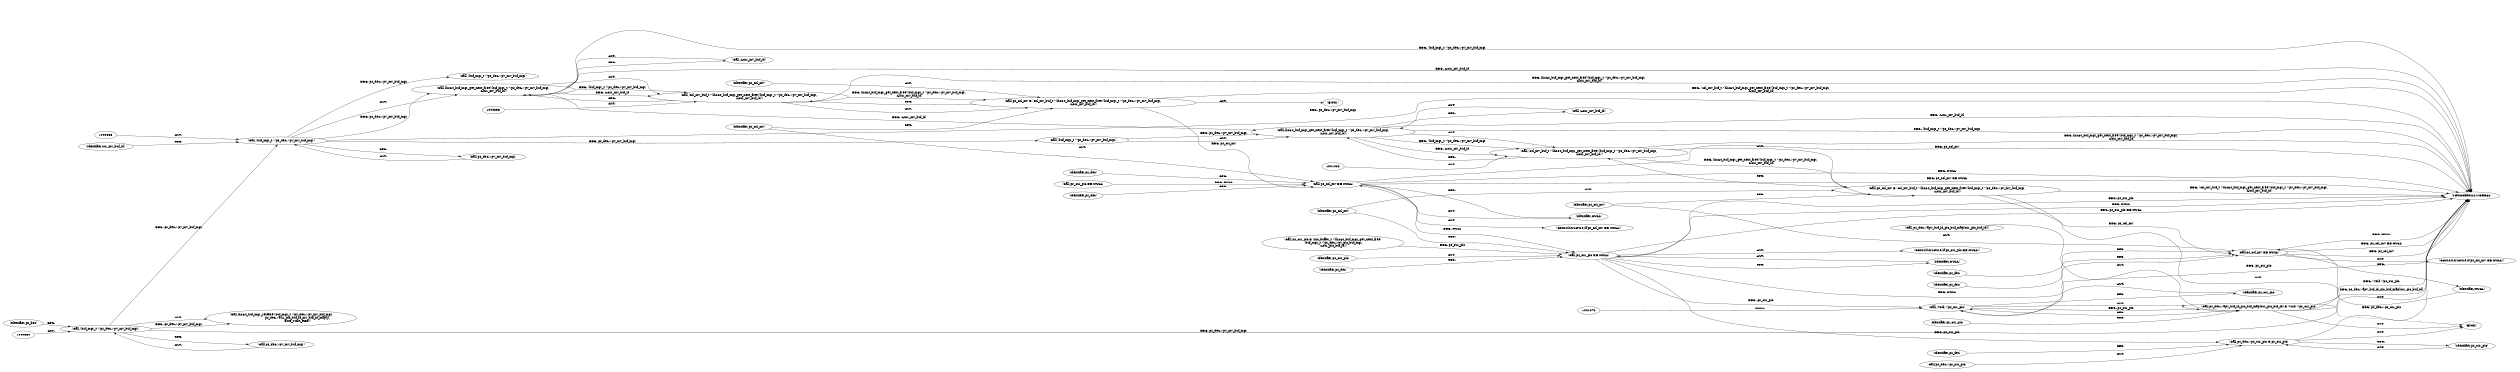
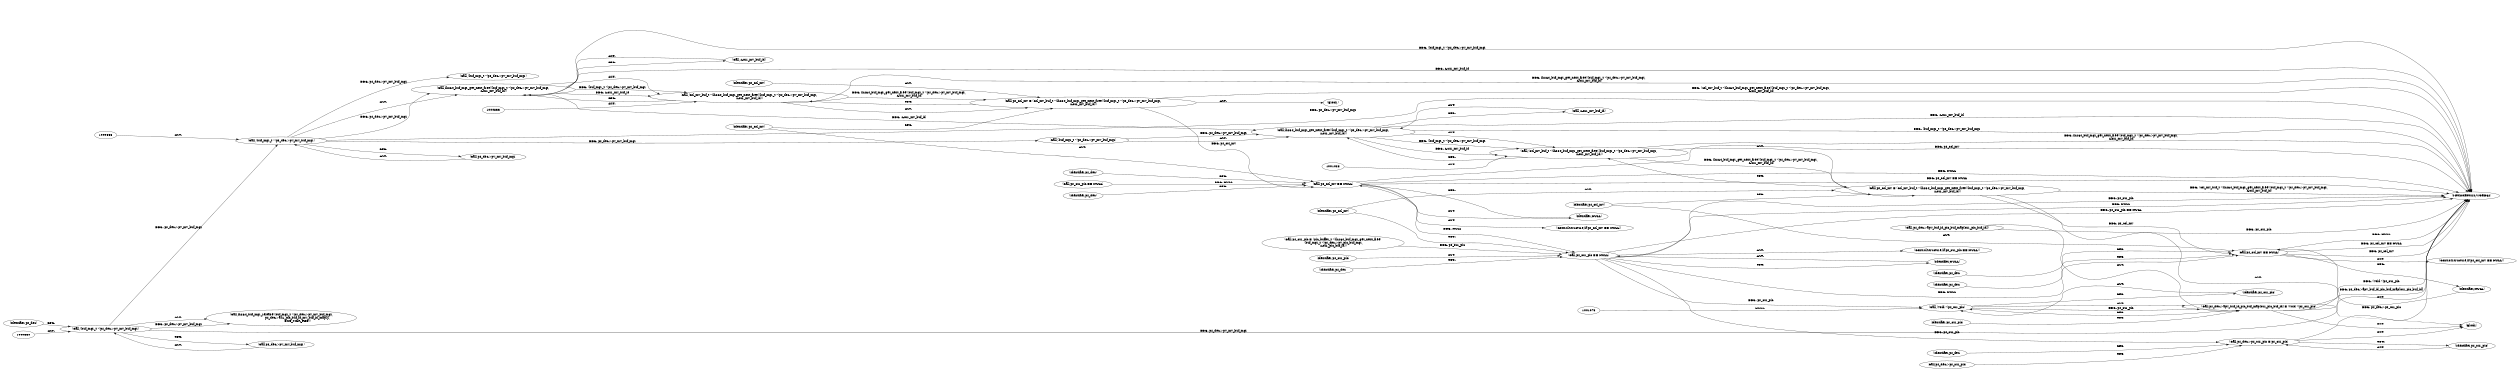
node "(Identifier,cur_mv_buf_id)": removed
edge "(Call,(void *)ps_cur_pic)" -> "(MethodReturn,WORD32)": now "(Call,ps_dec->apv_buf_id_pic_buf_map[cur_pic_buf_id])" -> "(MethodReturn,WORD32)"
edge "(Call,ps_dec->ps_cur_pic)" -> "(Call,ps_dec->ps_cur_pic = ps_cur_pic)": label "AST: " -> "CFG: "
